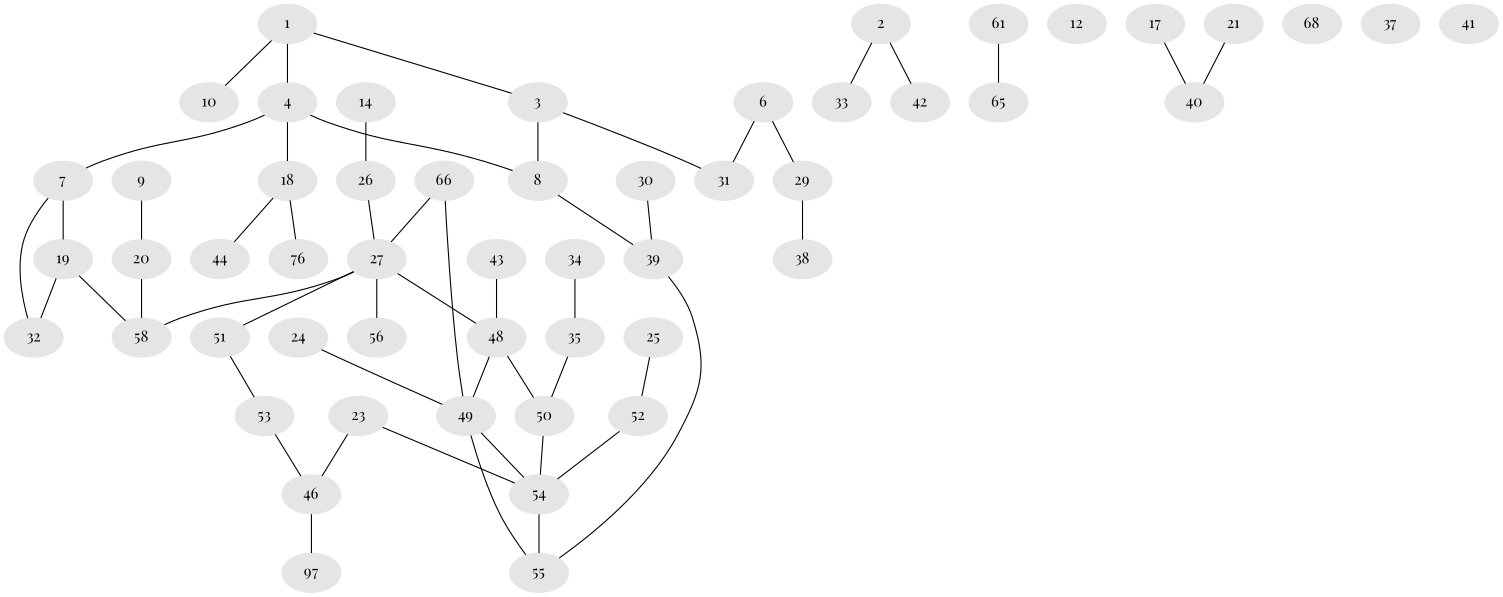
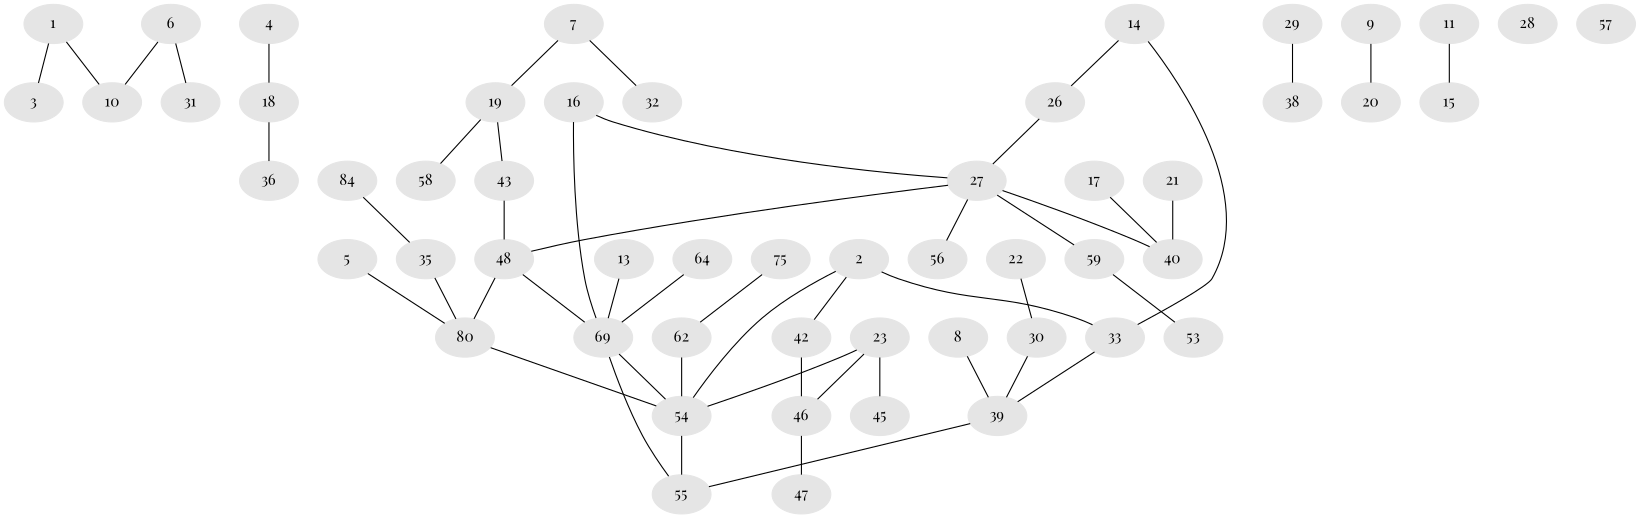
node "61": label "61" -> "11"
node "12": removed
node "68": label "68" -> "28"
node "37": removed
node "41": removed
node "57": added
edge "1" -- "4": removed
node "65": label "65" -> "15"
edge "3" -- "31": removed
edge "4" -- "7": removed
edge "3" -- "8": removed
edge "6" -- "29": now "6" -- "10"
edge "4" -- "8": removed
node "66": label "66" -> "16"
edge "14" -- "33": added
node "44": removed
node "76": label "76" -> "36"
node "5": added
node "34": label "34" -> "84"
node "13": added
node "22": added
edge "19" -- "32": now "19" -- "43"
edge "20" -- "58": removed
edge "27" -- "58": now "27" -- "40"
edge "2" -- "54": added
node "51": label "51" -> "59"
node "24": label "24" -> "64"
node "25": label "25" -> "75"
edge "33" -- "39": added
node "49": label "49" -> "69"
node "50": label "50" -> "80"
node "52": label "52" -> "62"
node "45": added
edge "53" -- "46": now "42" -- "46"
node "97": label "97" -> "47"
